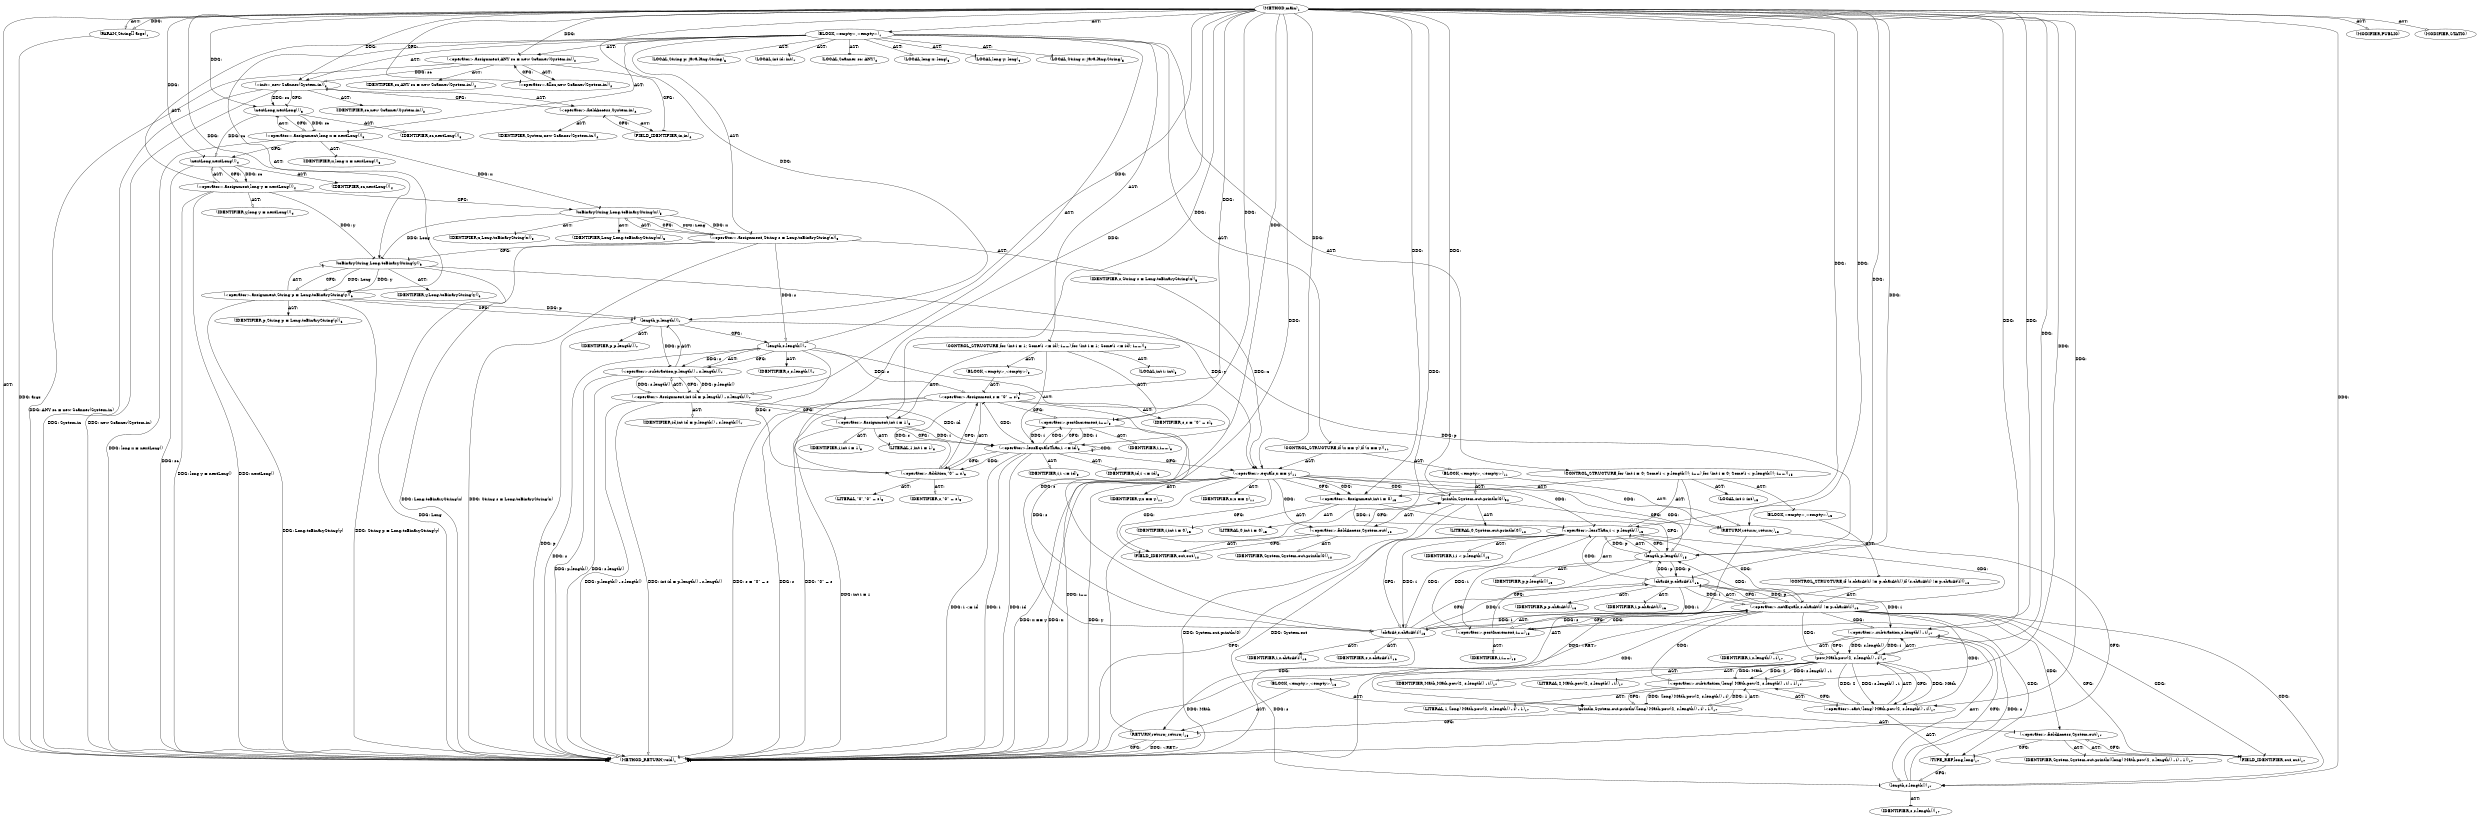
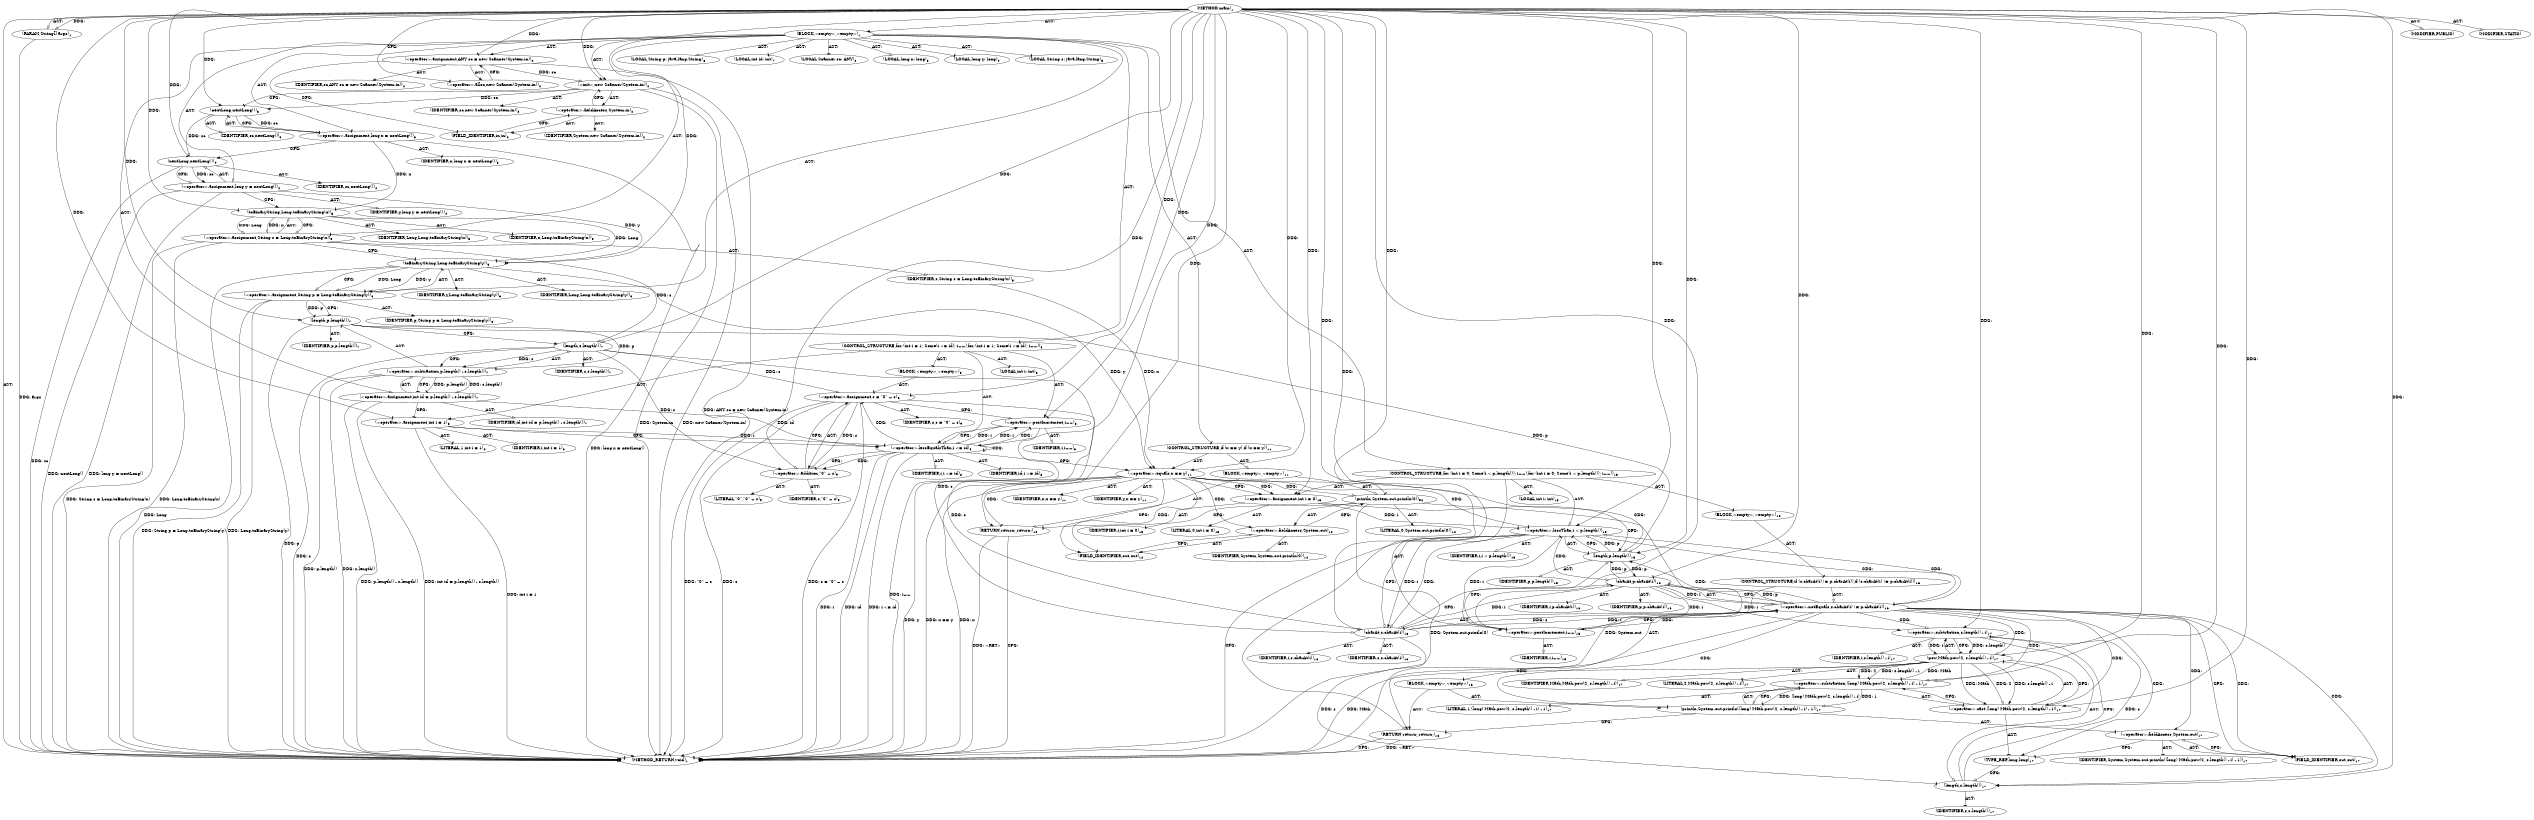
edge "(METHOD,main)" -> "(toBinaryString,Long.toBinaryString(x))": added, label "DDG:"
node "(IDENTIFIER,Long,Long.toBinaryString(y))": added
